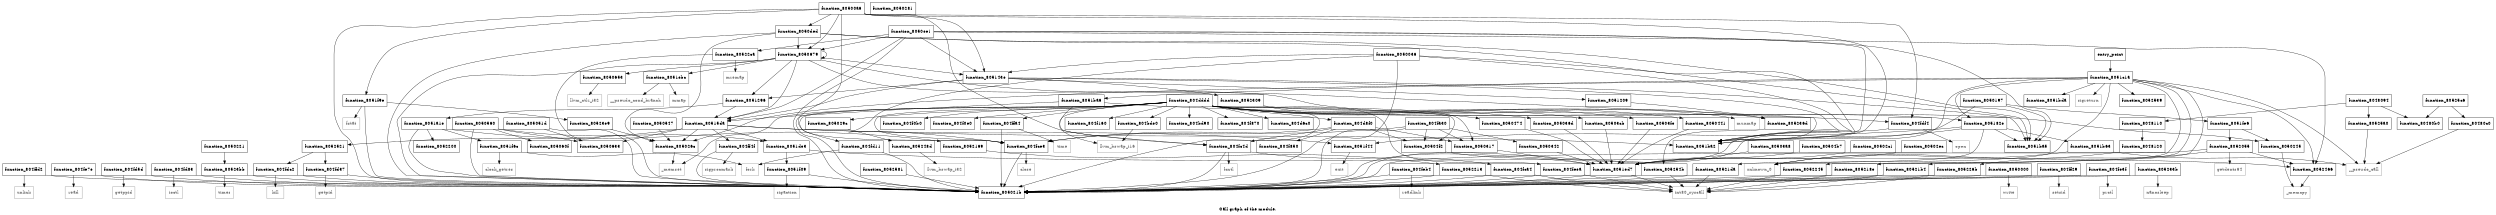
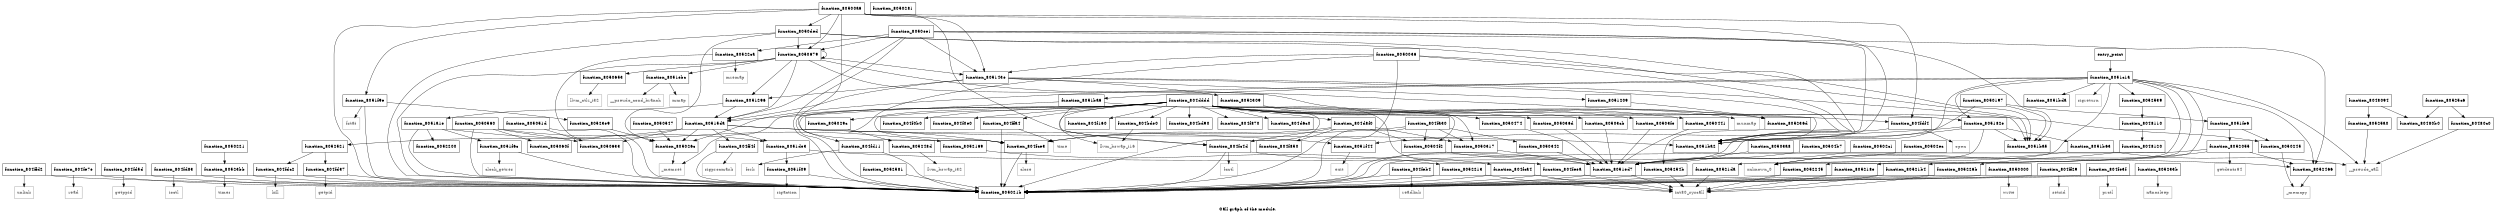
edge "function_8048094" -> "function_8048110": now "function_8052539" -> "function_8048110"
edge "function_8051f6c" -> "fork": now "function_8051f6c" -> "function_805021b"
